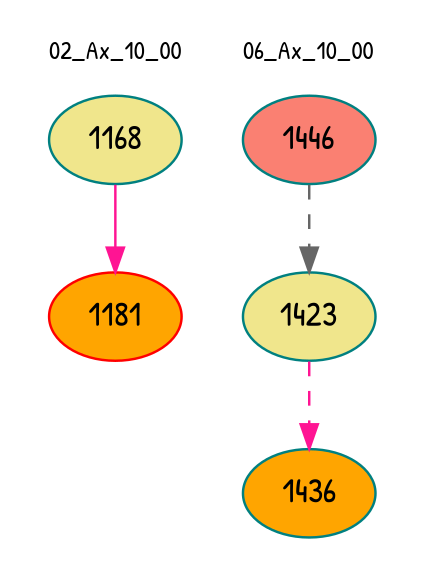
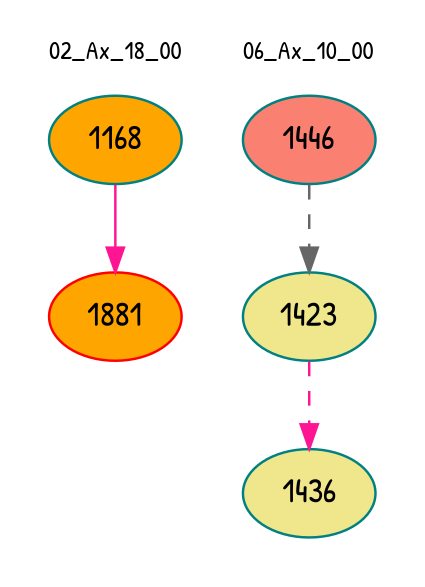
cluster "02_Ax_10_00": label "02_Ax_10_00" -> "02_Ax_18_00"
node "1168": fillcolor khaki -> orange
node "1181": label "1181" -> "1881"
node "1436": fillcolor orange -> khaki
